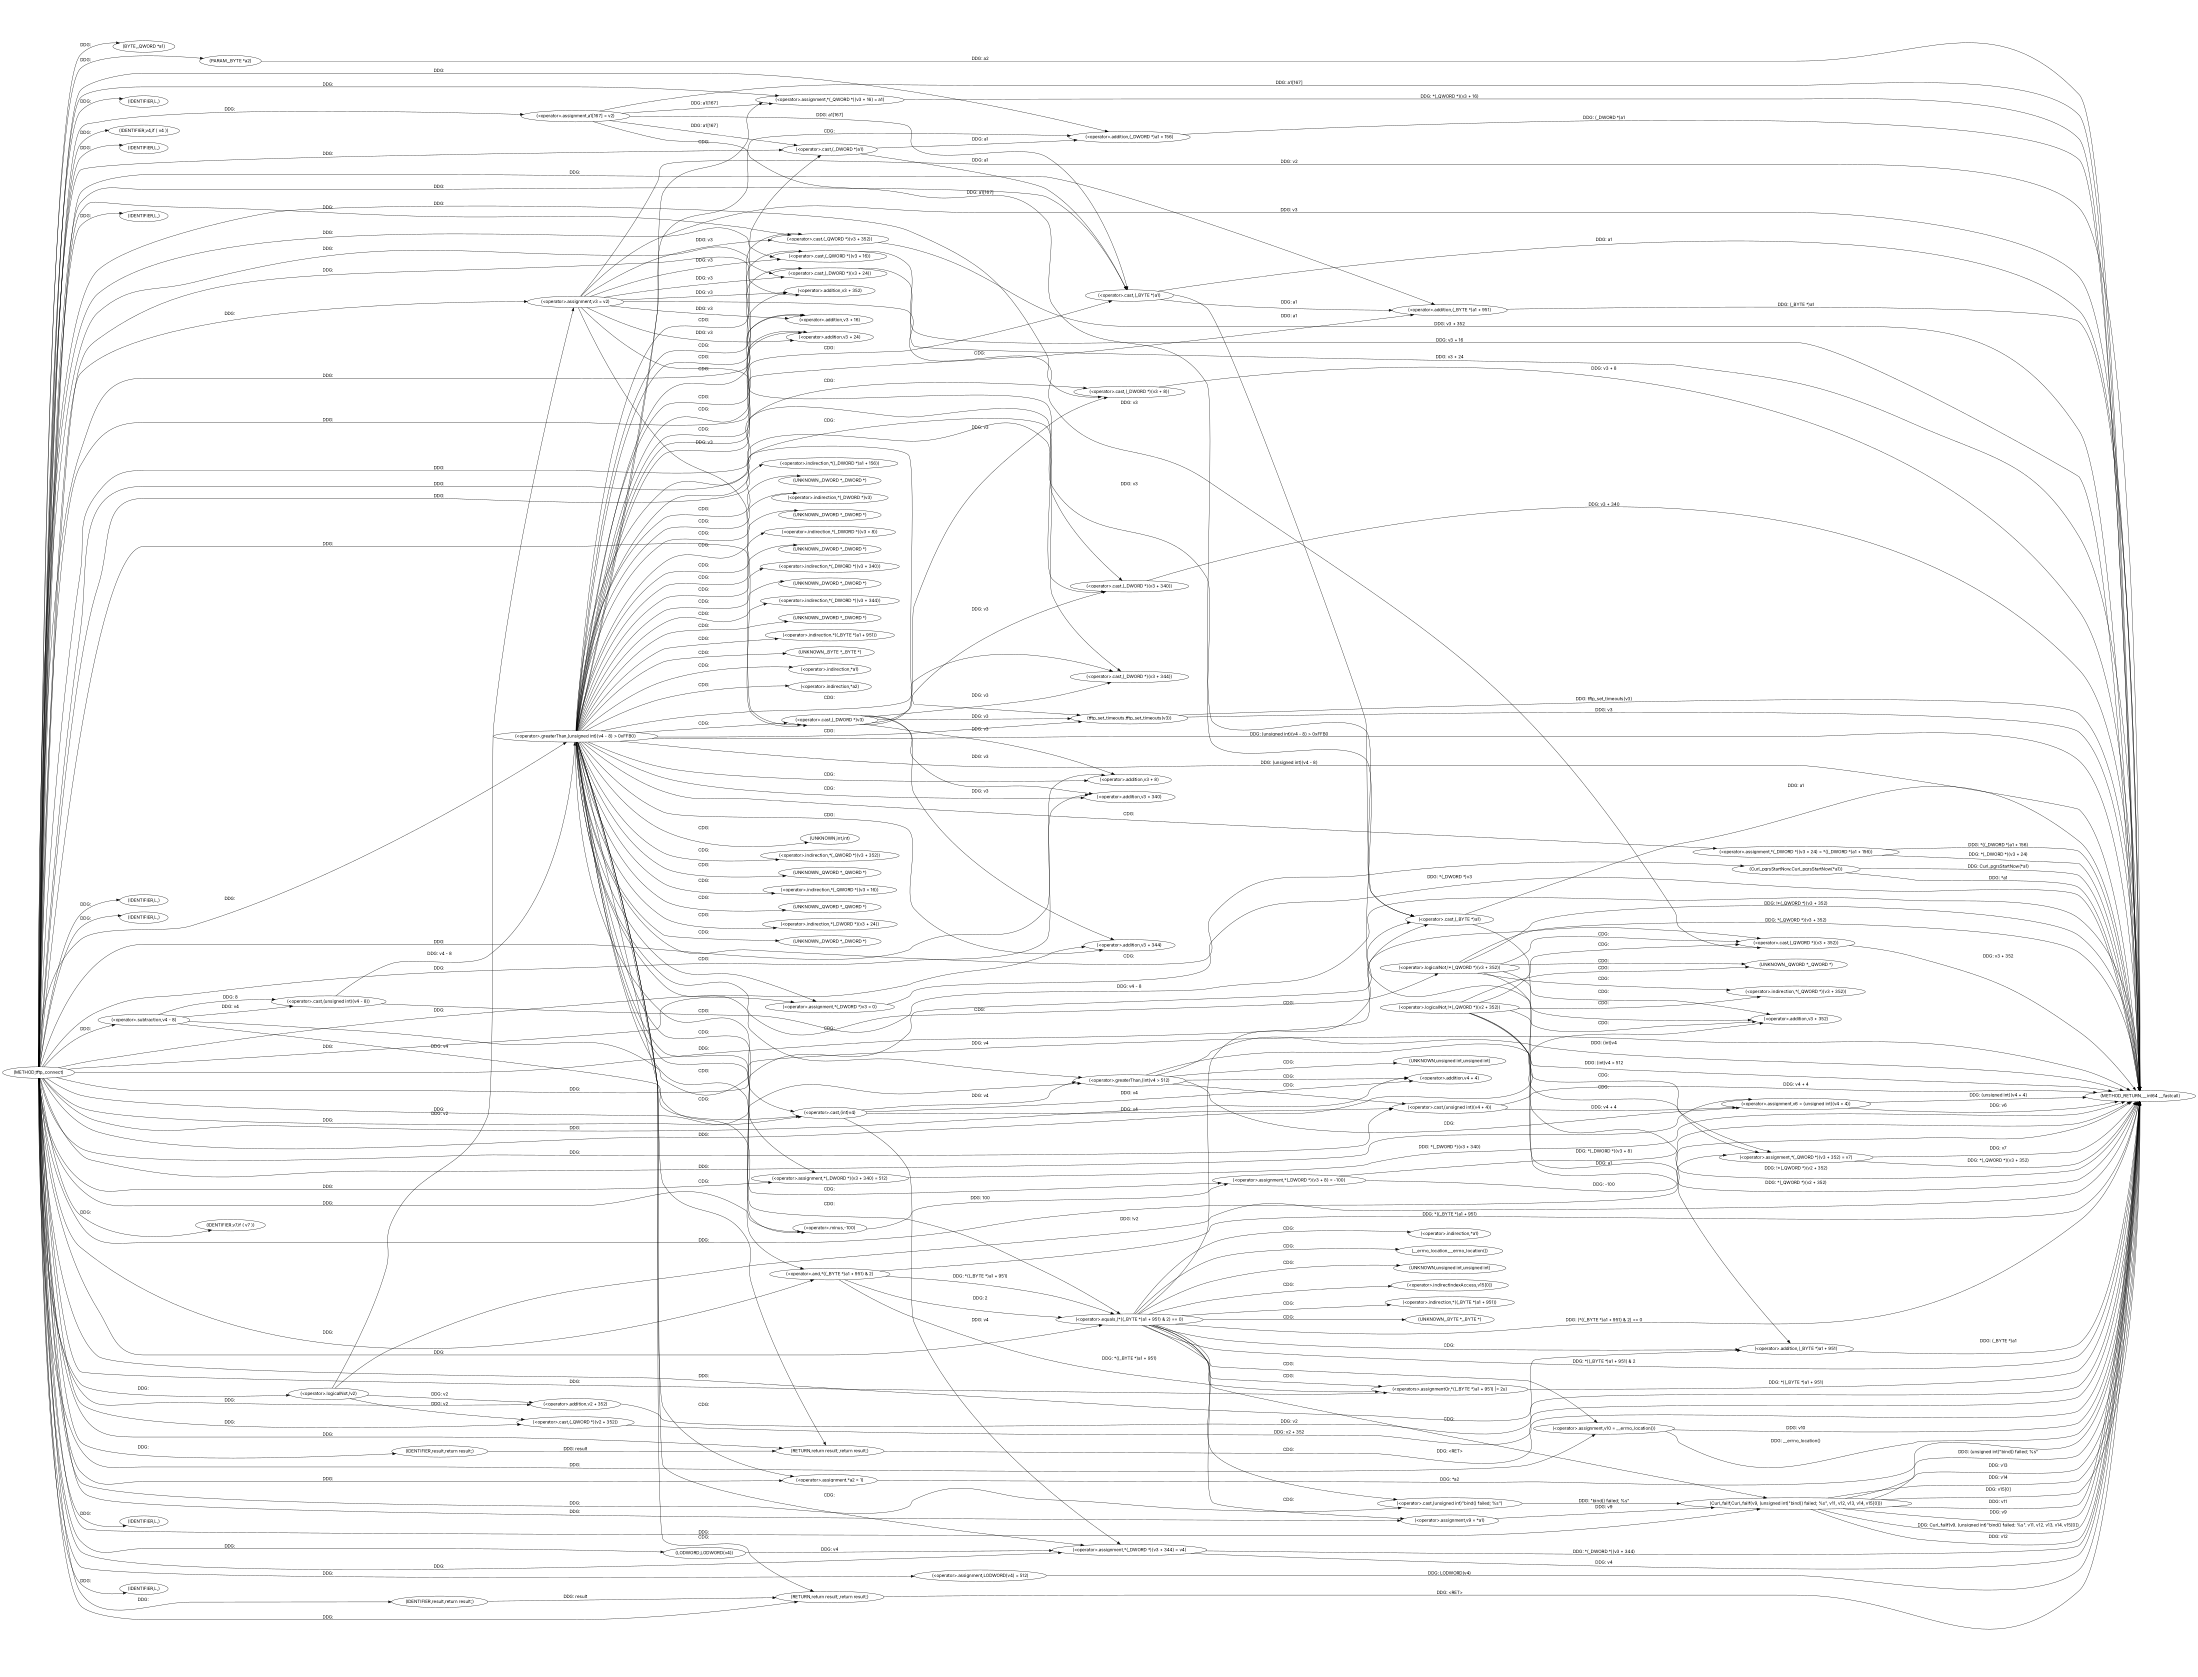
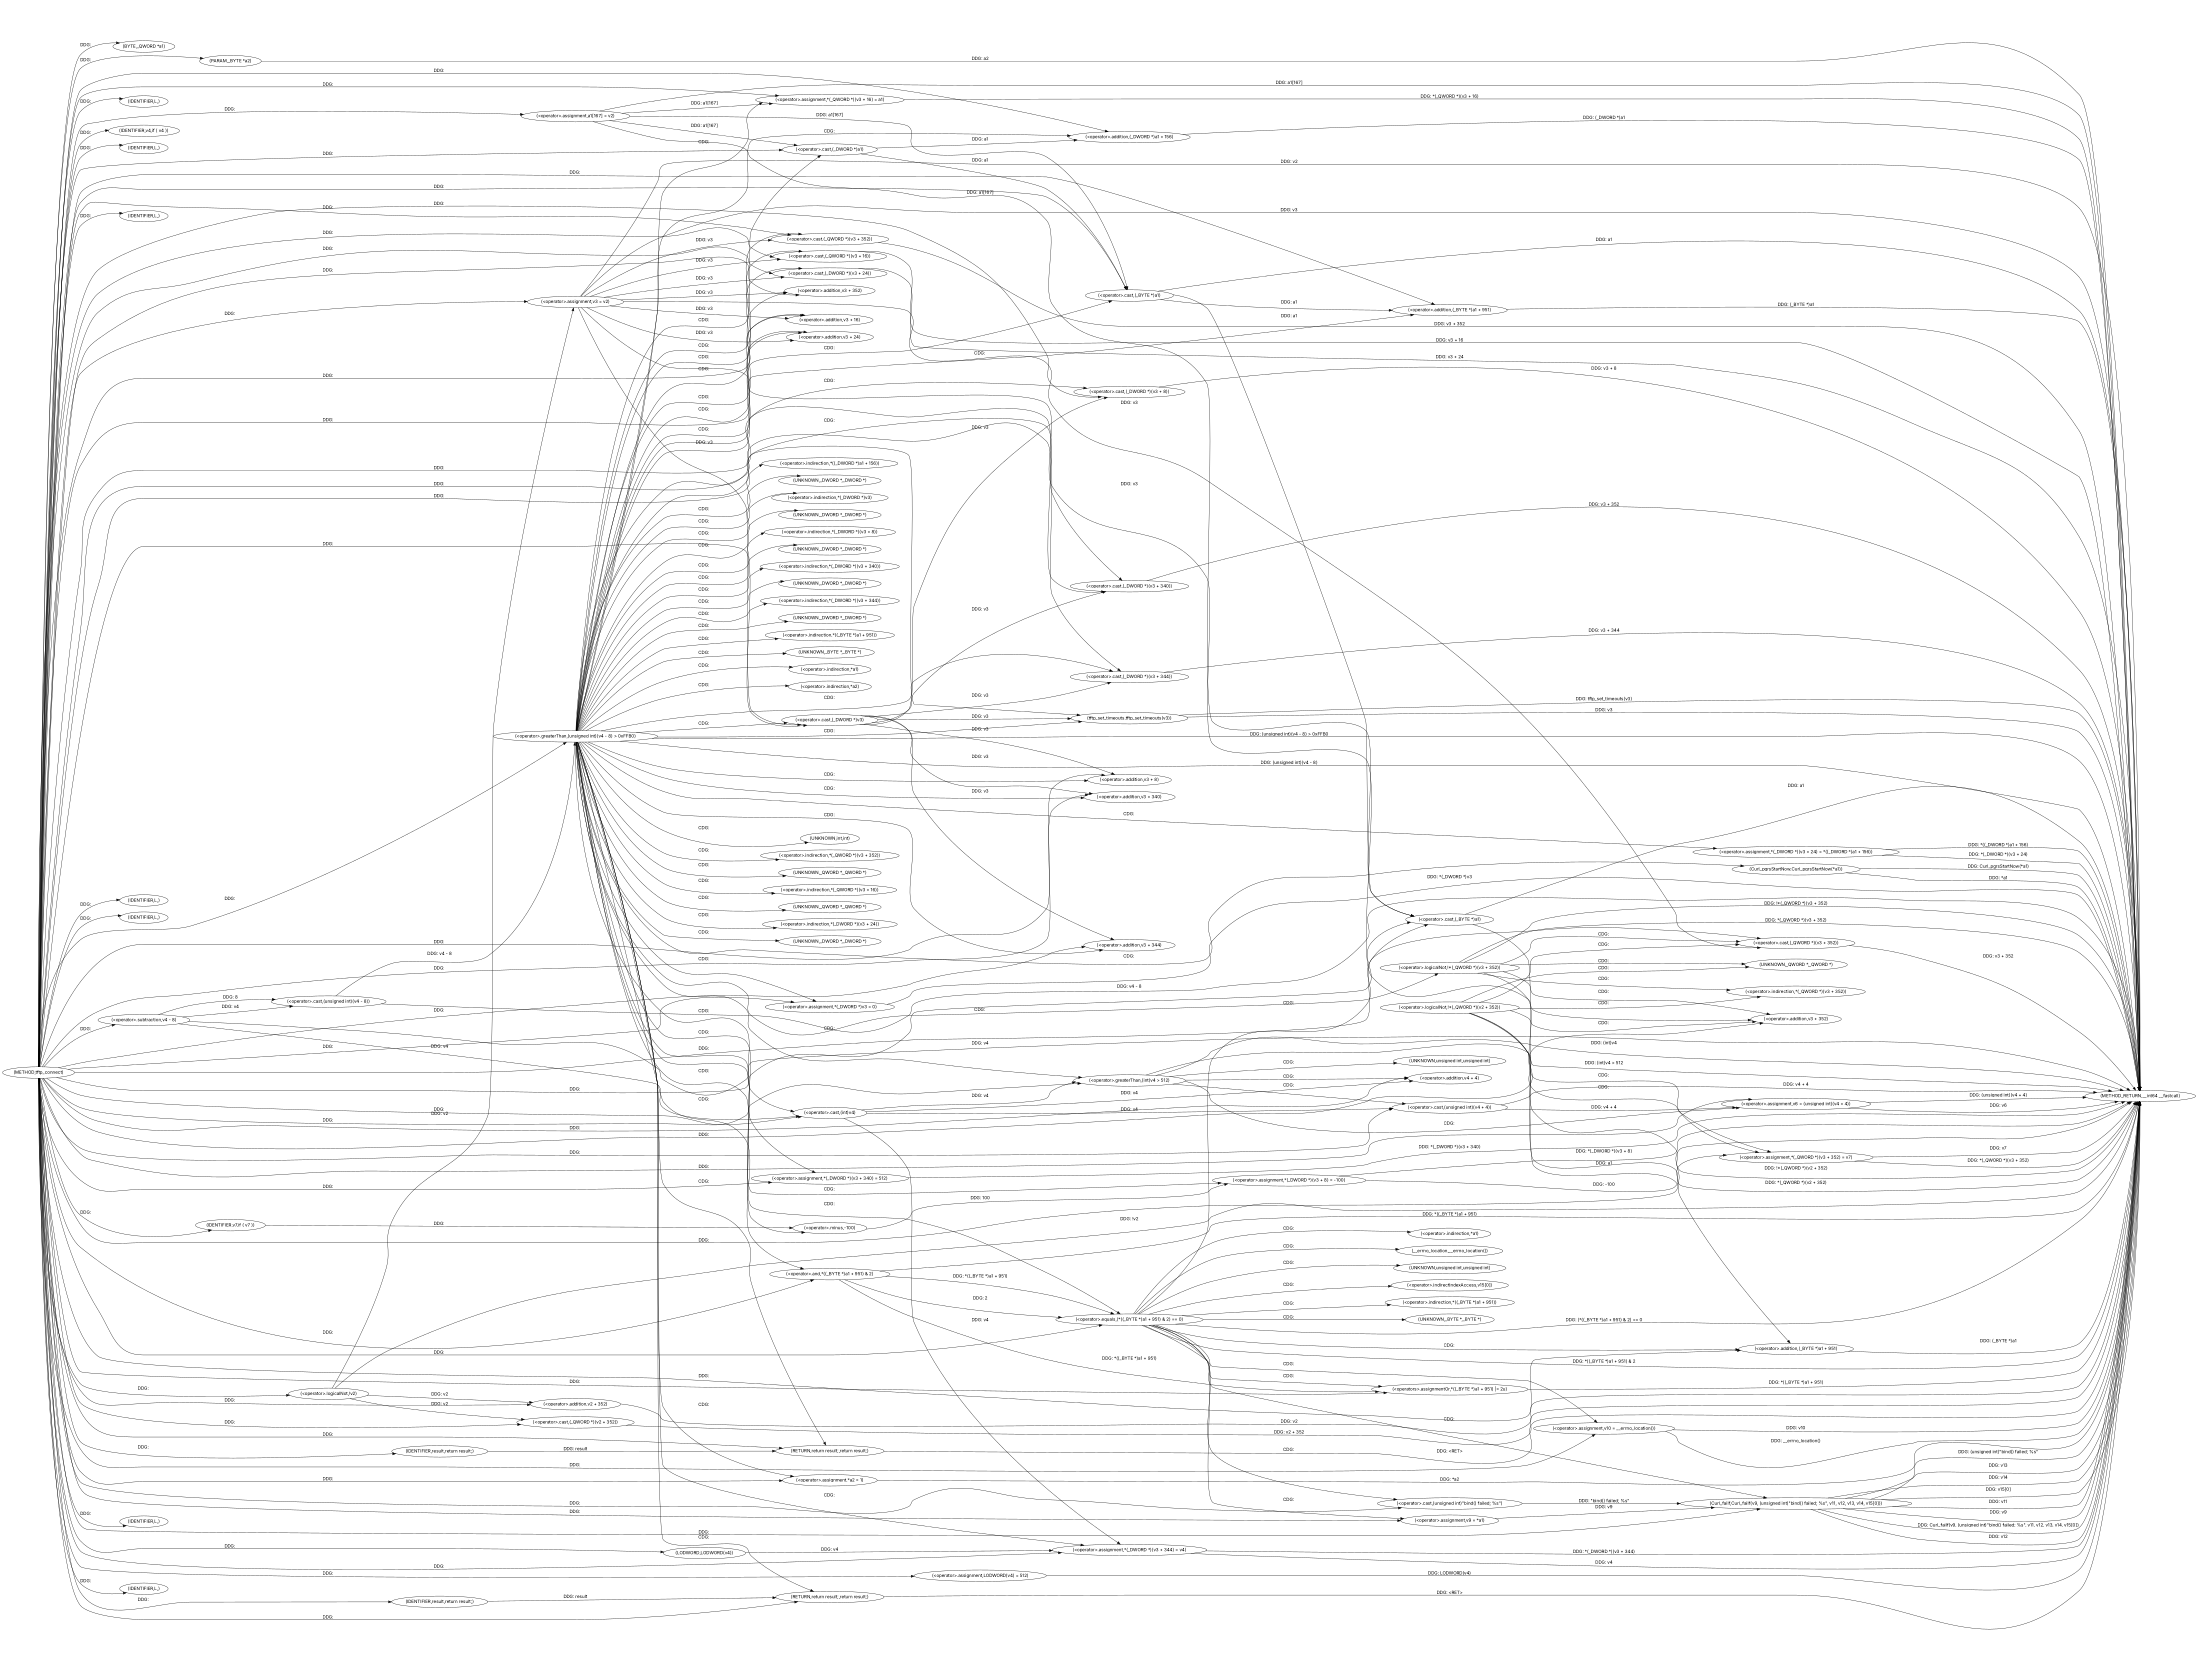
edge "(<operator>.cast,(_DWORD *)(v3 + 340))" -> "(METHOD_RETURN,__int64 __fastcall)": label "DDG: v3 + 340" -> "DDG: v3 + 352"
edge "(<operator>.cast,(_DWORD *)(v3 + 344))" -> "(METHOD_RETURN,__int64 __fastcall)": added, label "DDG: v3 + 344"
edge "(METHOD,tftp_connect)" -> "(<operator>.minus,-100)": now "(IDENTIFIER,v7,if ( v7 ))" -> "(<operator>.minus,-100)"
